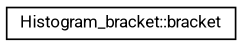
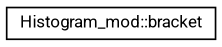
node "Histogram_bracket::bracket": label "Histogram_bracket::bracket" -> "Histogram_mod::bracket"
